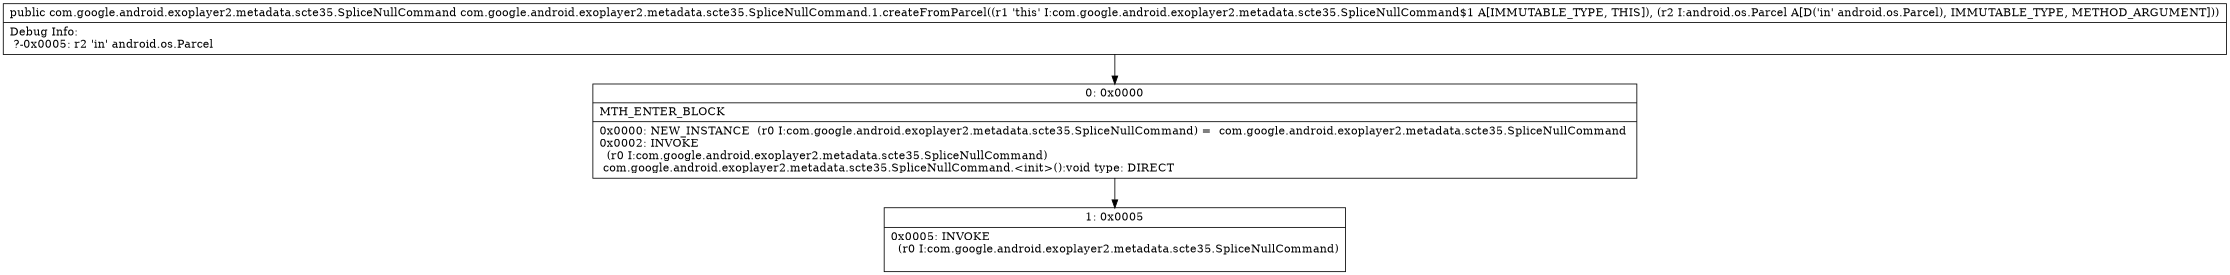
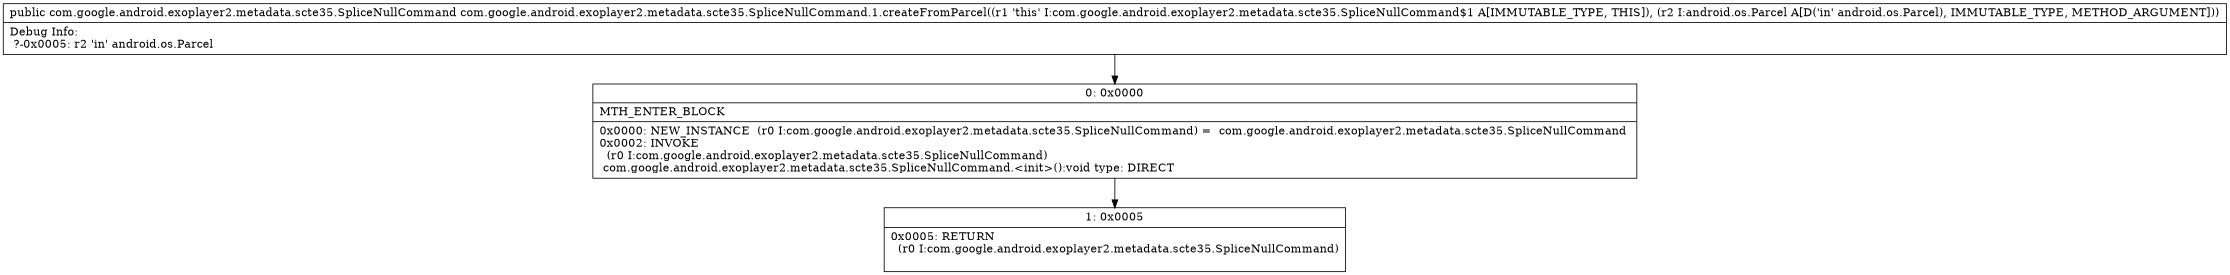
node "1: 0x0005": text "0x0005: INVOKE" -> "0x0005: RETURN"
